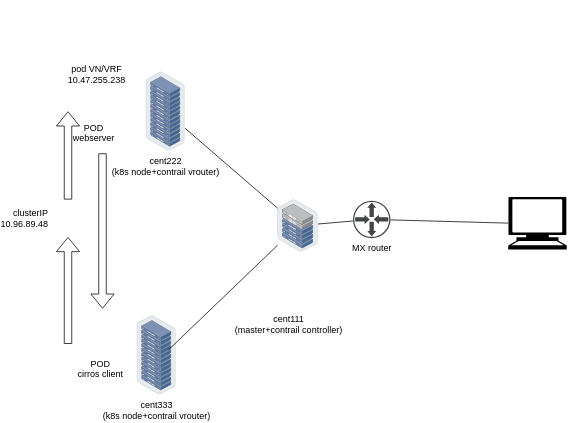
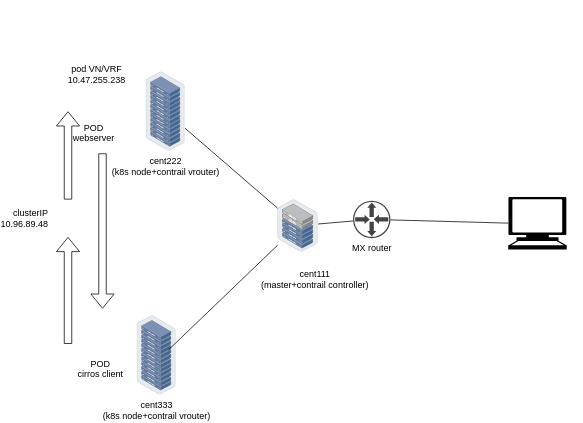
node "cent111 (master+contrail controller)": moved (289, 324) -> (315, 279)
